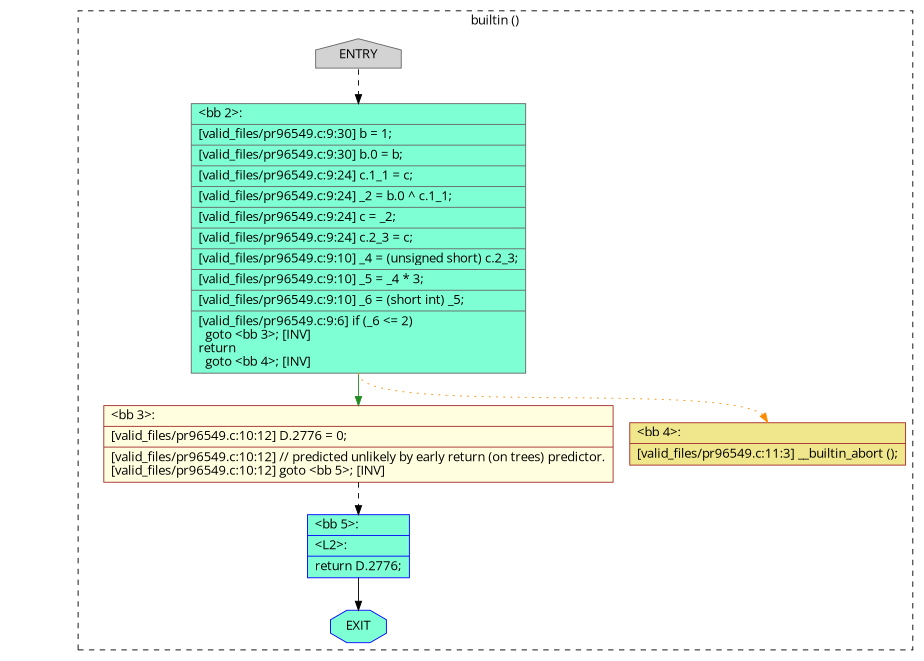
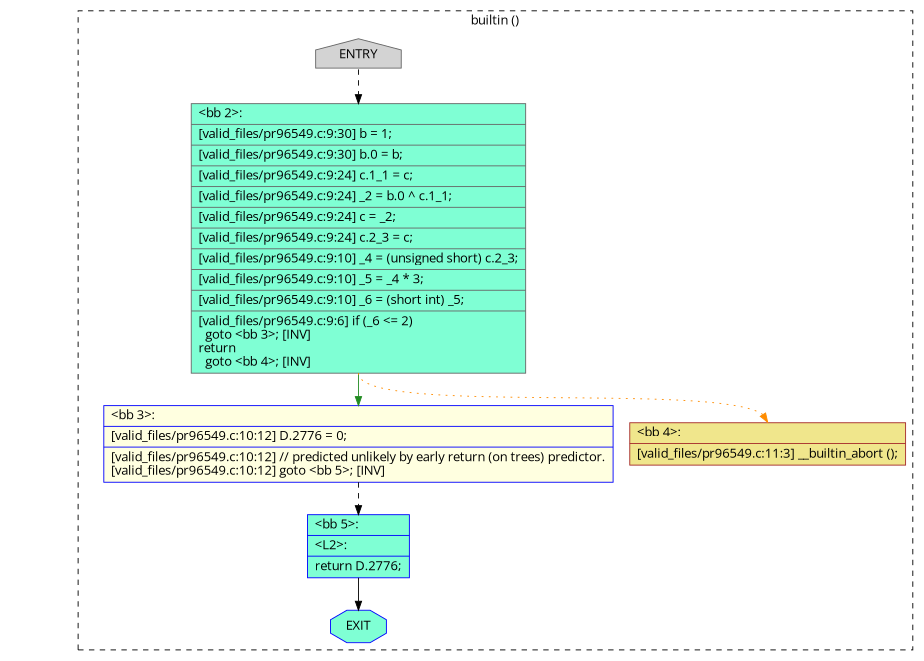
node "<bb 3>:": color brown -> blue
